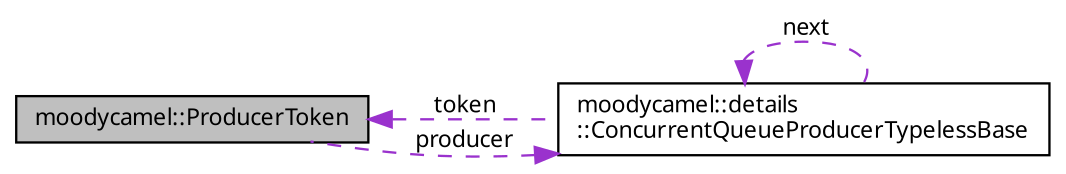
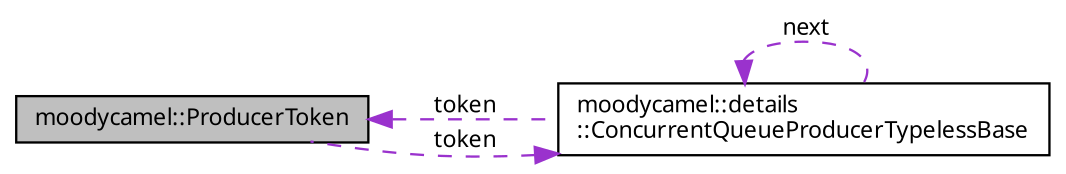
edge "moodycamel::ProducerToken" -> "moodycamel::details ::ConcurrentQueueProducerTypelessBase": label " producer" -> " token"
